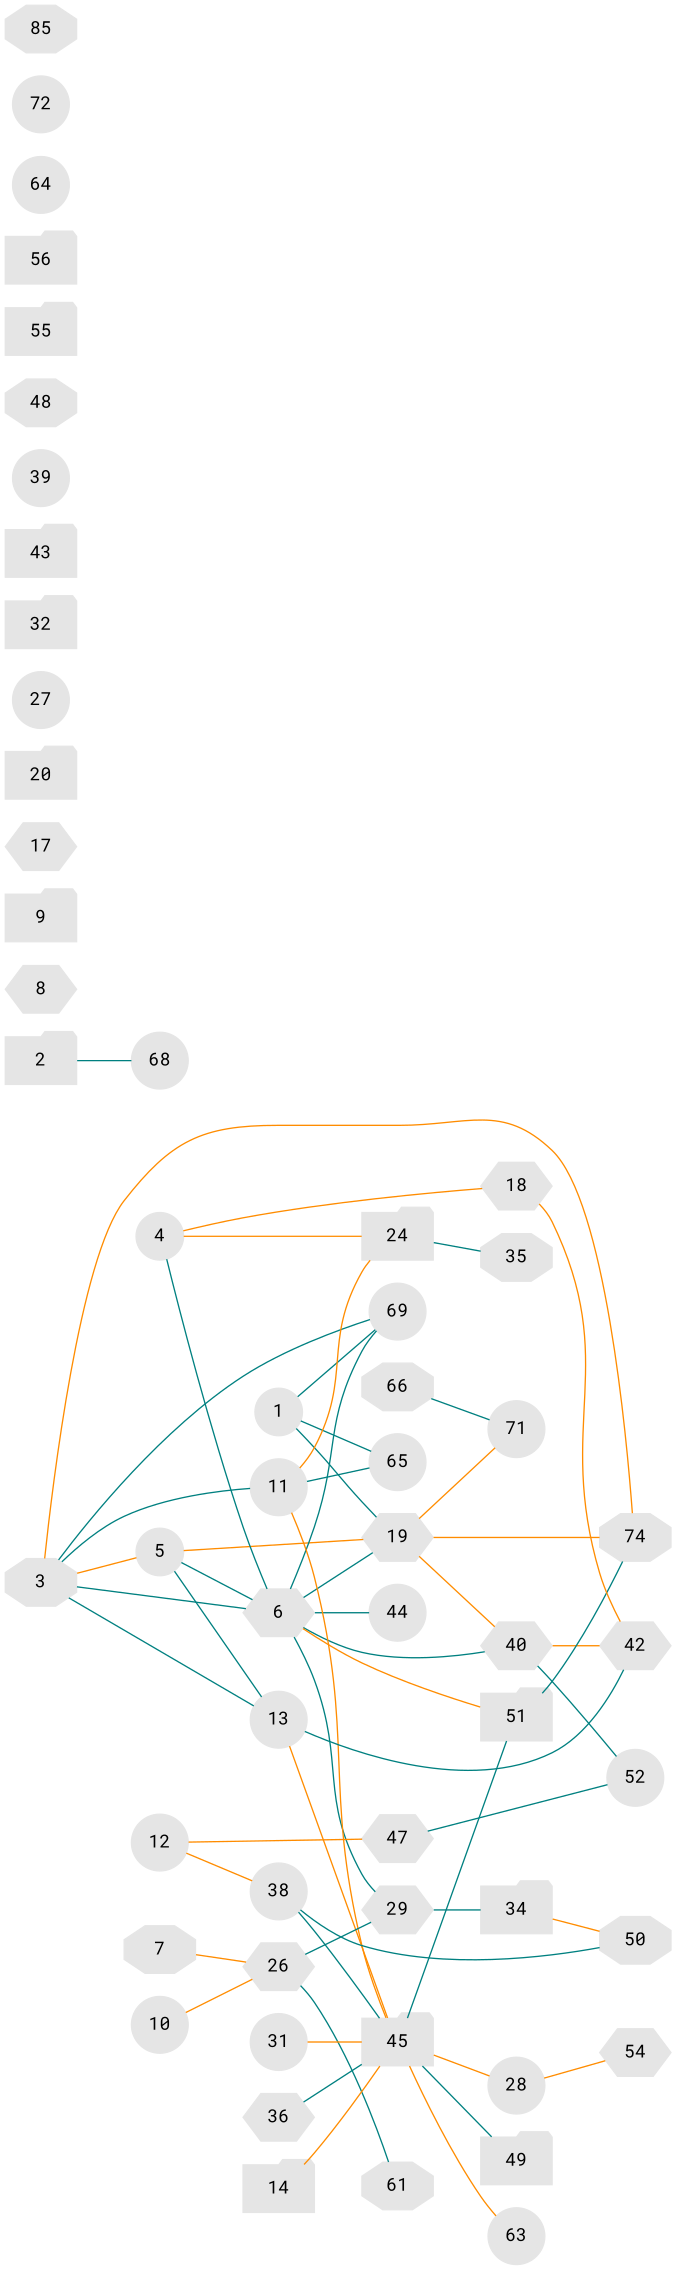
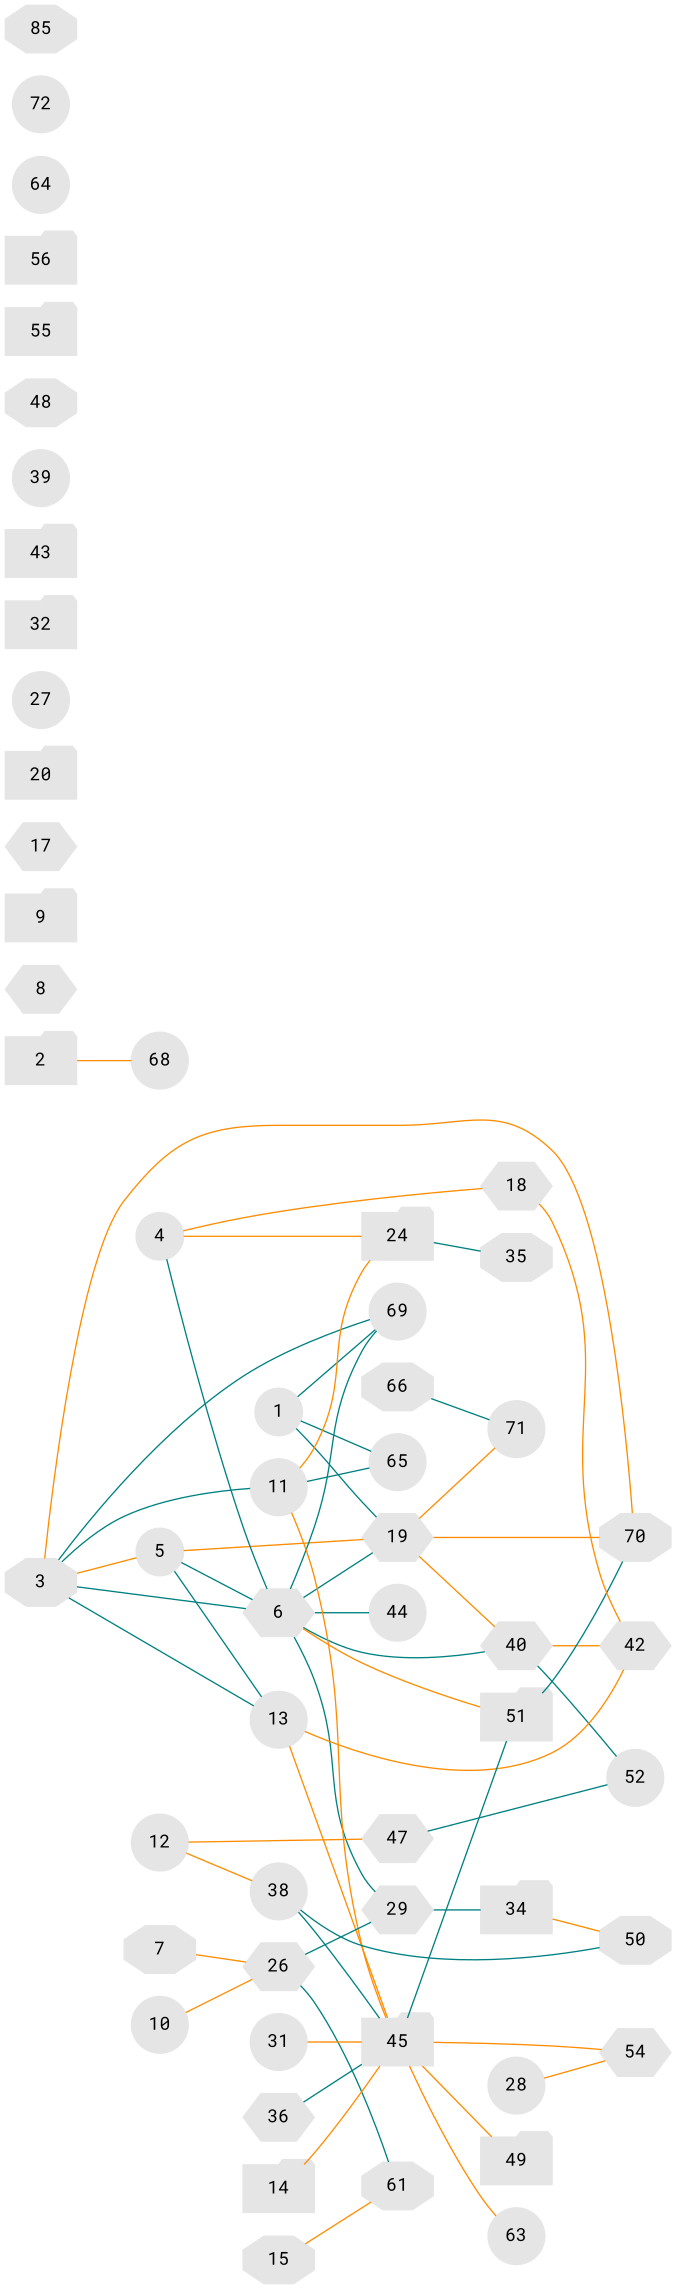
edge "2" -- "68": color teal -> darkorange
node "74": label "74" -> "70"
edge "42" -- "13": color teal -> darkorange
edge "45" -- "28": now "45" -- "54"
edge "45" -- "49": color teal -> darkorange
node "15": added
